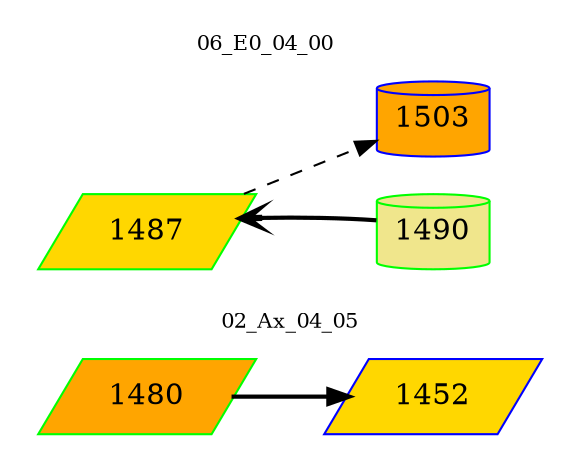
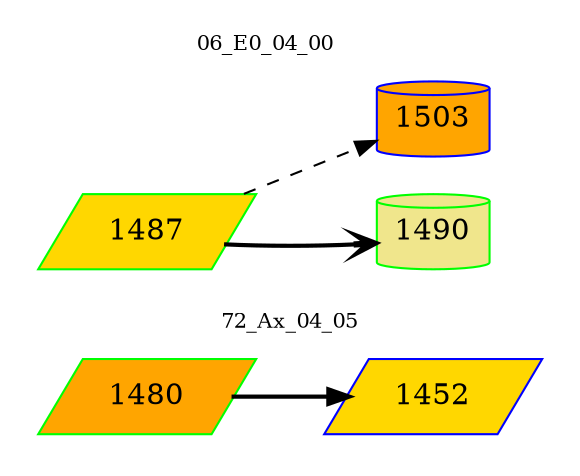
edge "1490" -> "1487": reversed
cluster "02_Ax_04_05": label "02_Ax_04_05" -> "72_Ax_04_05"
